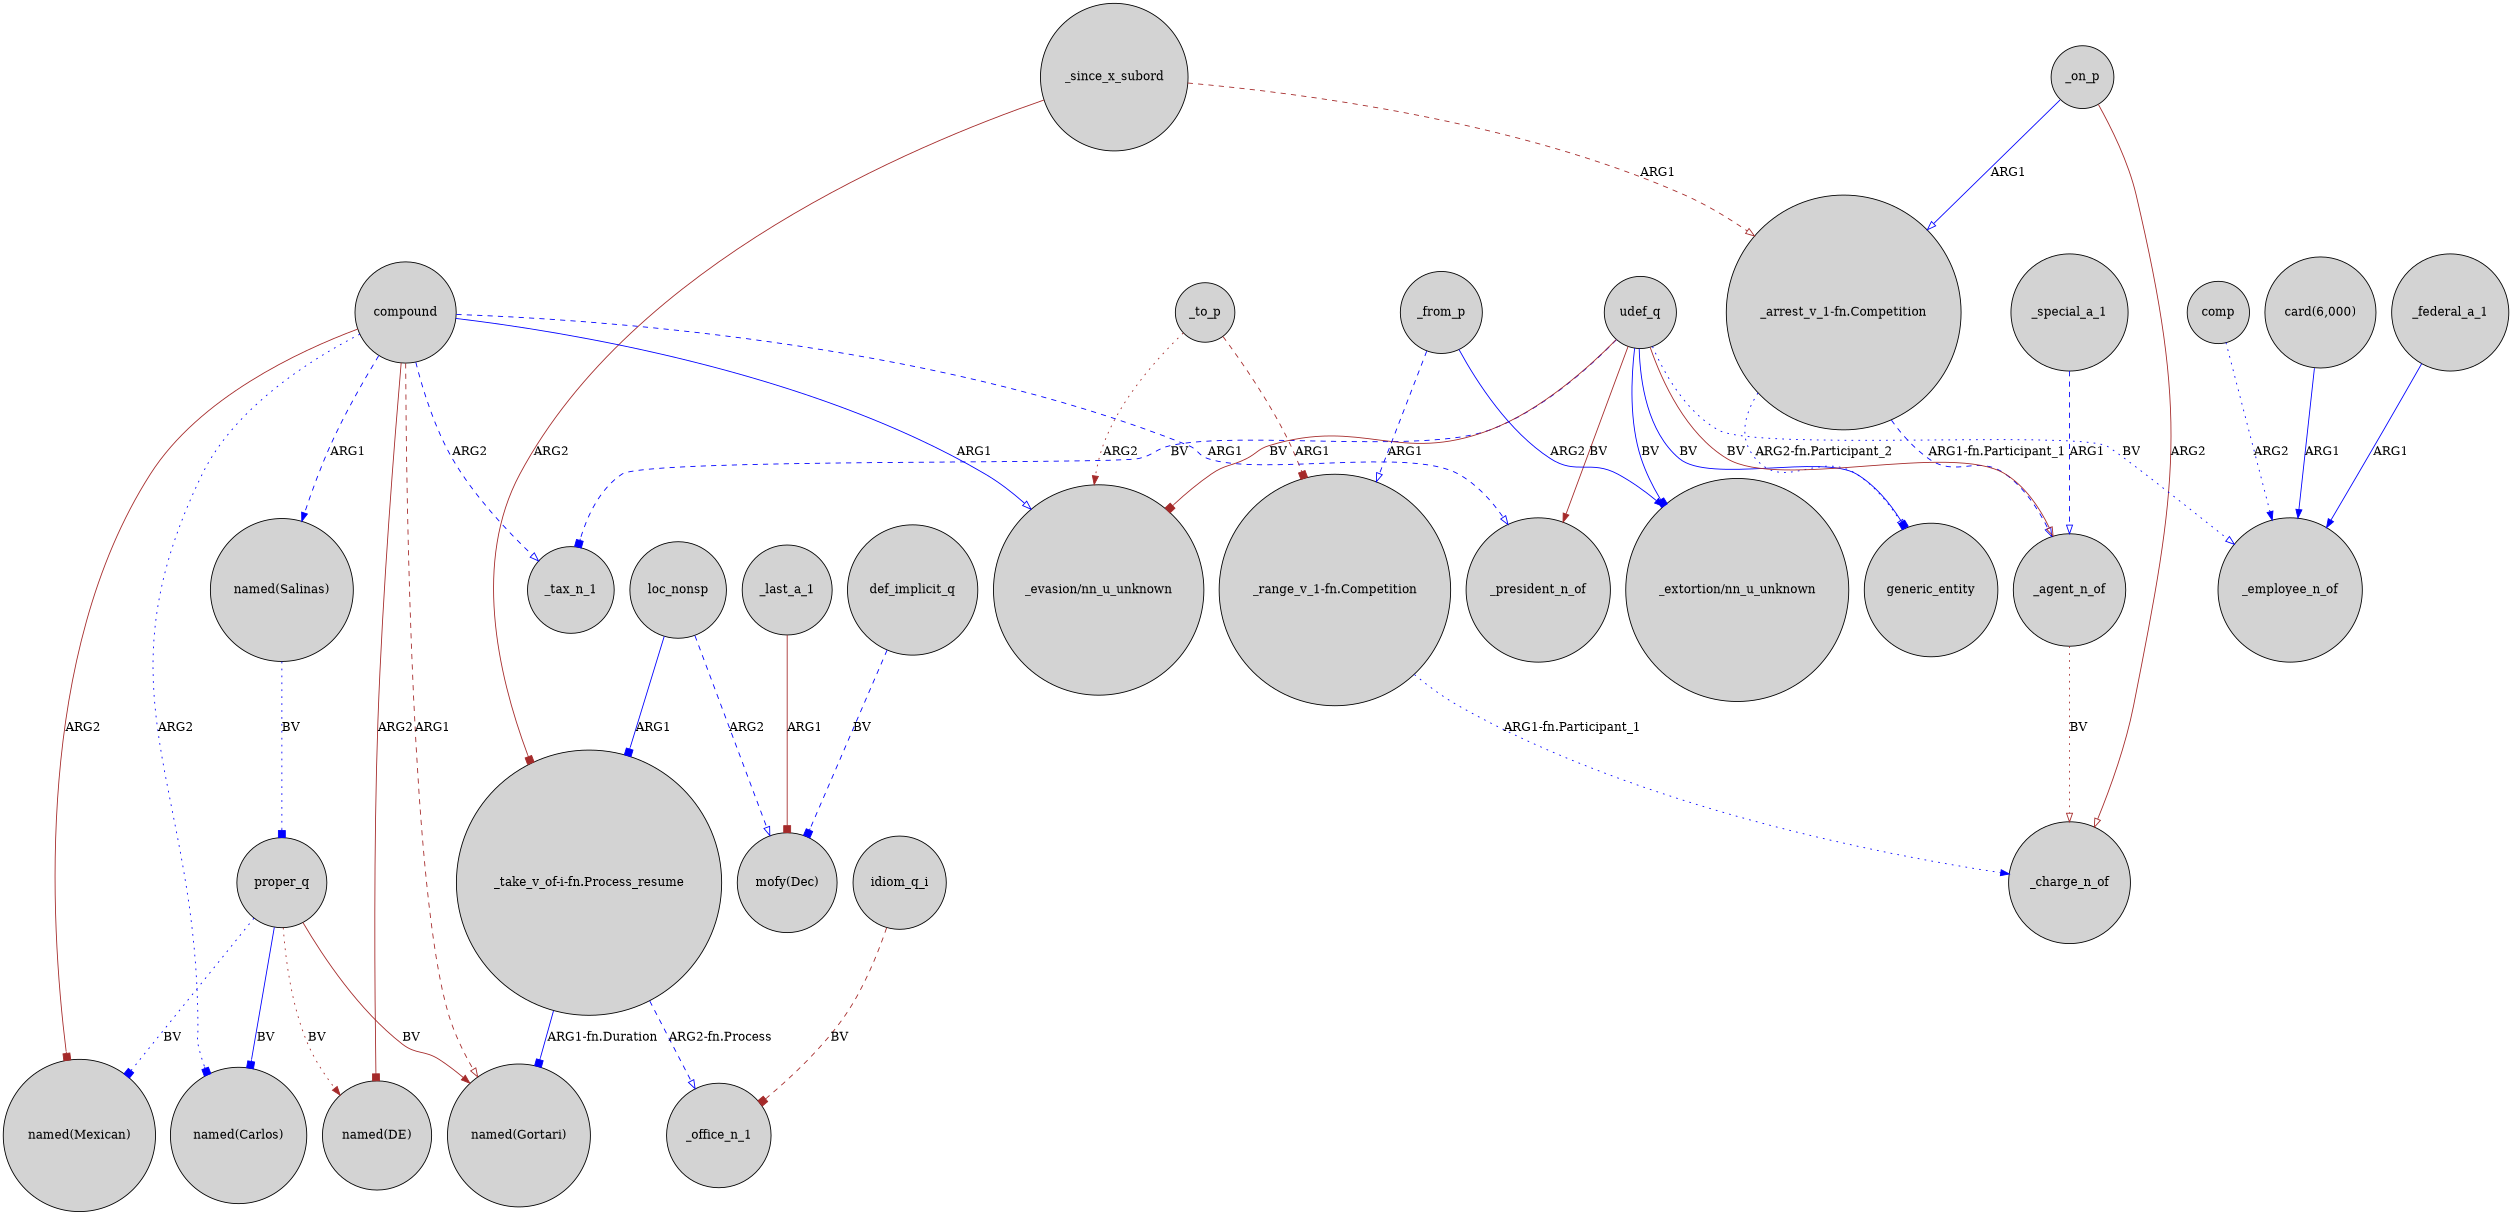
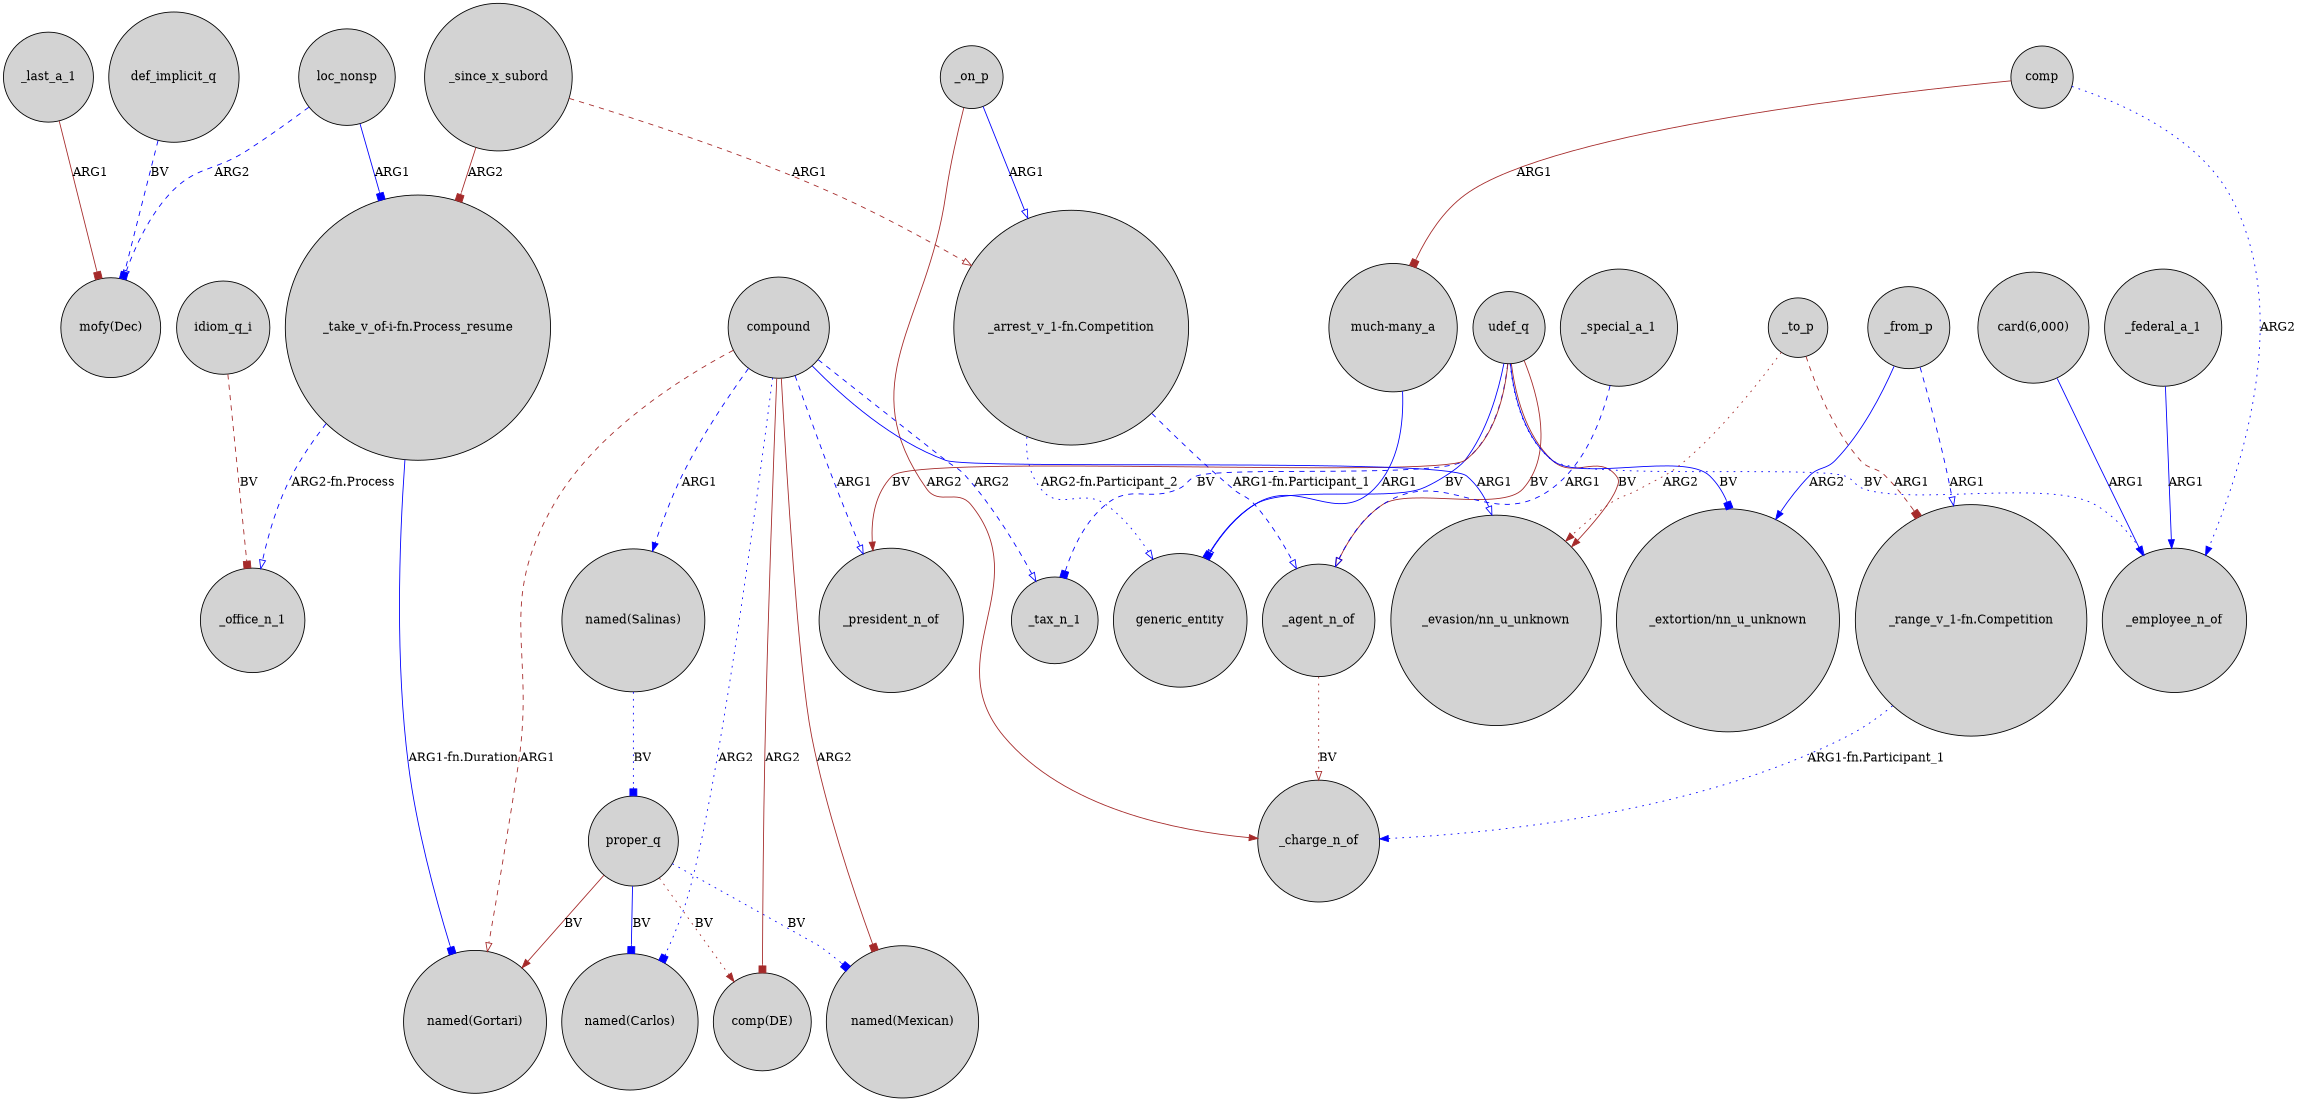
node "much-many_a": added
edge "udef_q" -> "_evasion/nn_u_unknown": arrowhead box -> normal
edge "_on_p" -> "_charge_n_of": arrowhead onormal -> normal
node "named(DE)": label "named(DE)" -> "comp(DE)"
